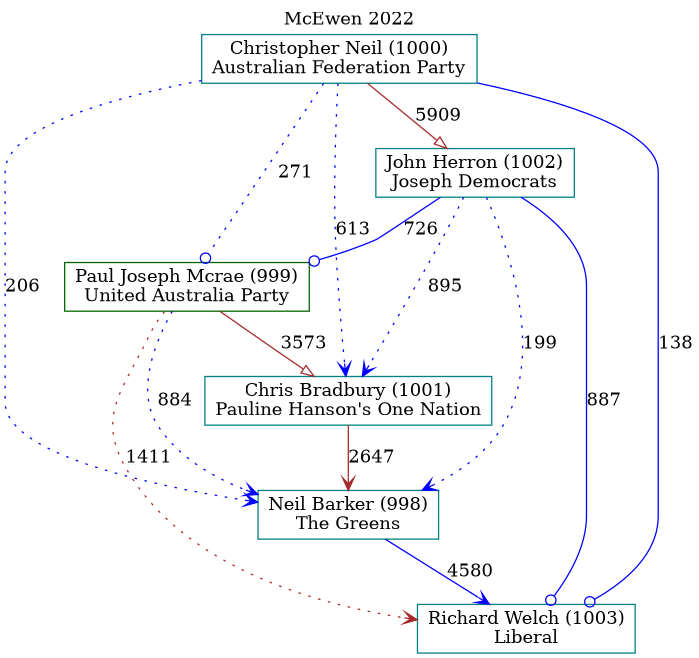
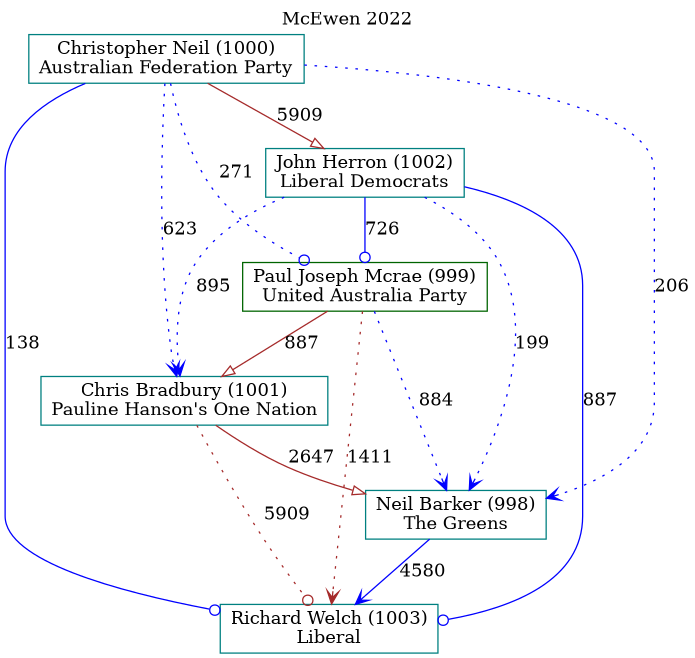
node "John Herron (1002) Joseph Democrats": label "John Herron (1002) Joseph Democrats" -> "John Herron (1002) Liberal Democrats"
edge "Christopher Neil (1000) Australian Federation Party" -> "Chris Bradbury (1001) Pauline Hanson's One Nation": label "613" -> "623"
edge "Paul Joseph Mcrae (999) United Australia Party" -> "Chris Bradbury (1001) Pauline Hanson's One Nation": label "3573" -> "887"
edge "Chris Bradbury (1001) Pauline Hanson's One Nation" -> "Neil Barker (998) The Greens": arrowhead vee -> onormal
edge "Chris Bradbury (1001) Pauline Hanson's One Nation" -> "Richard Welch (1003) Liberal": added, label "5909"
